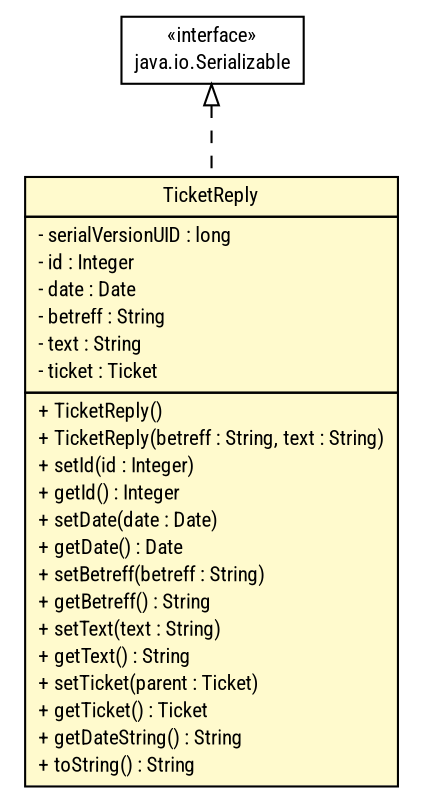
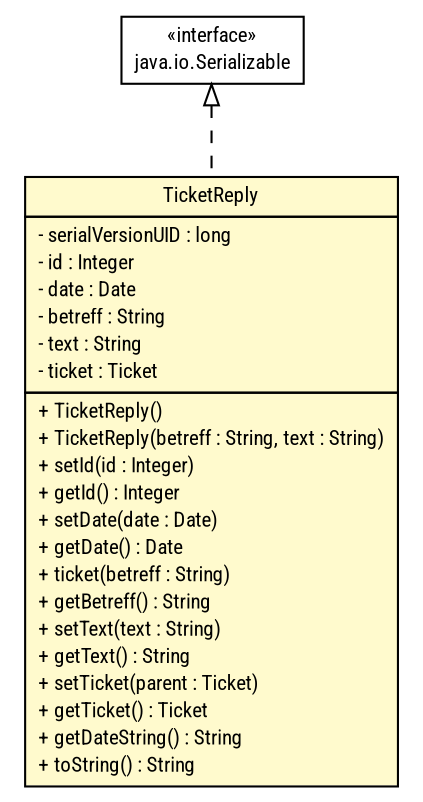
node "TicketReply": text "+ setBetreff(betreff : String)" -> "+ ticket(betreff : String)"
